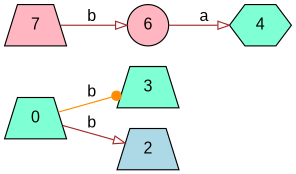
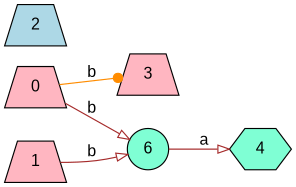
node "7": label "7" -> "1"
node "6": fillcolor lightpink -> aquamarine
node "3": fillcolor aquamarine -> lightpink
node "0": fillcolor aquamarine -> lightpink
edge "0" -> "2": now "0" -> "6"
